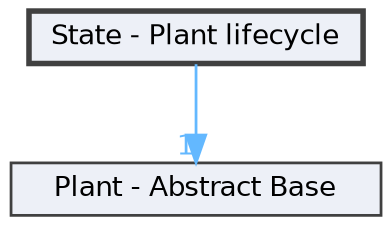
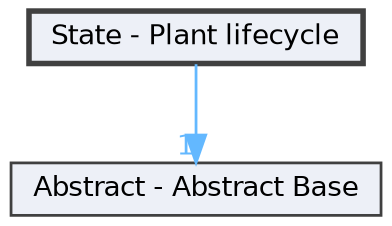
node "Plant - Abstract Base": label "Plant - Abstract Base" -> "Abstract - Abstract Base"
